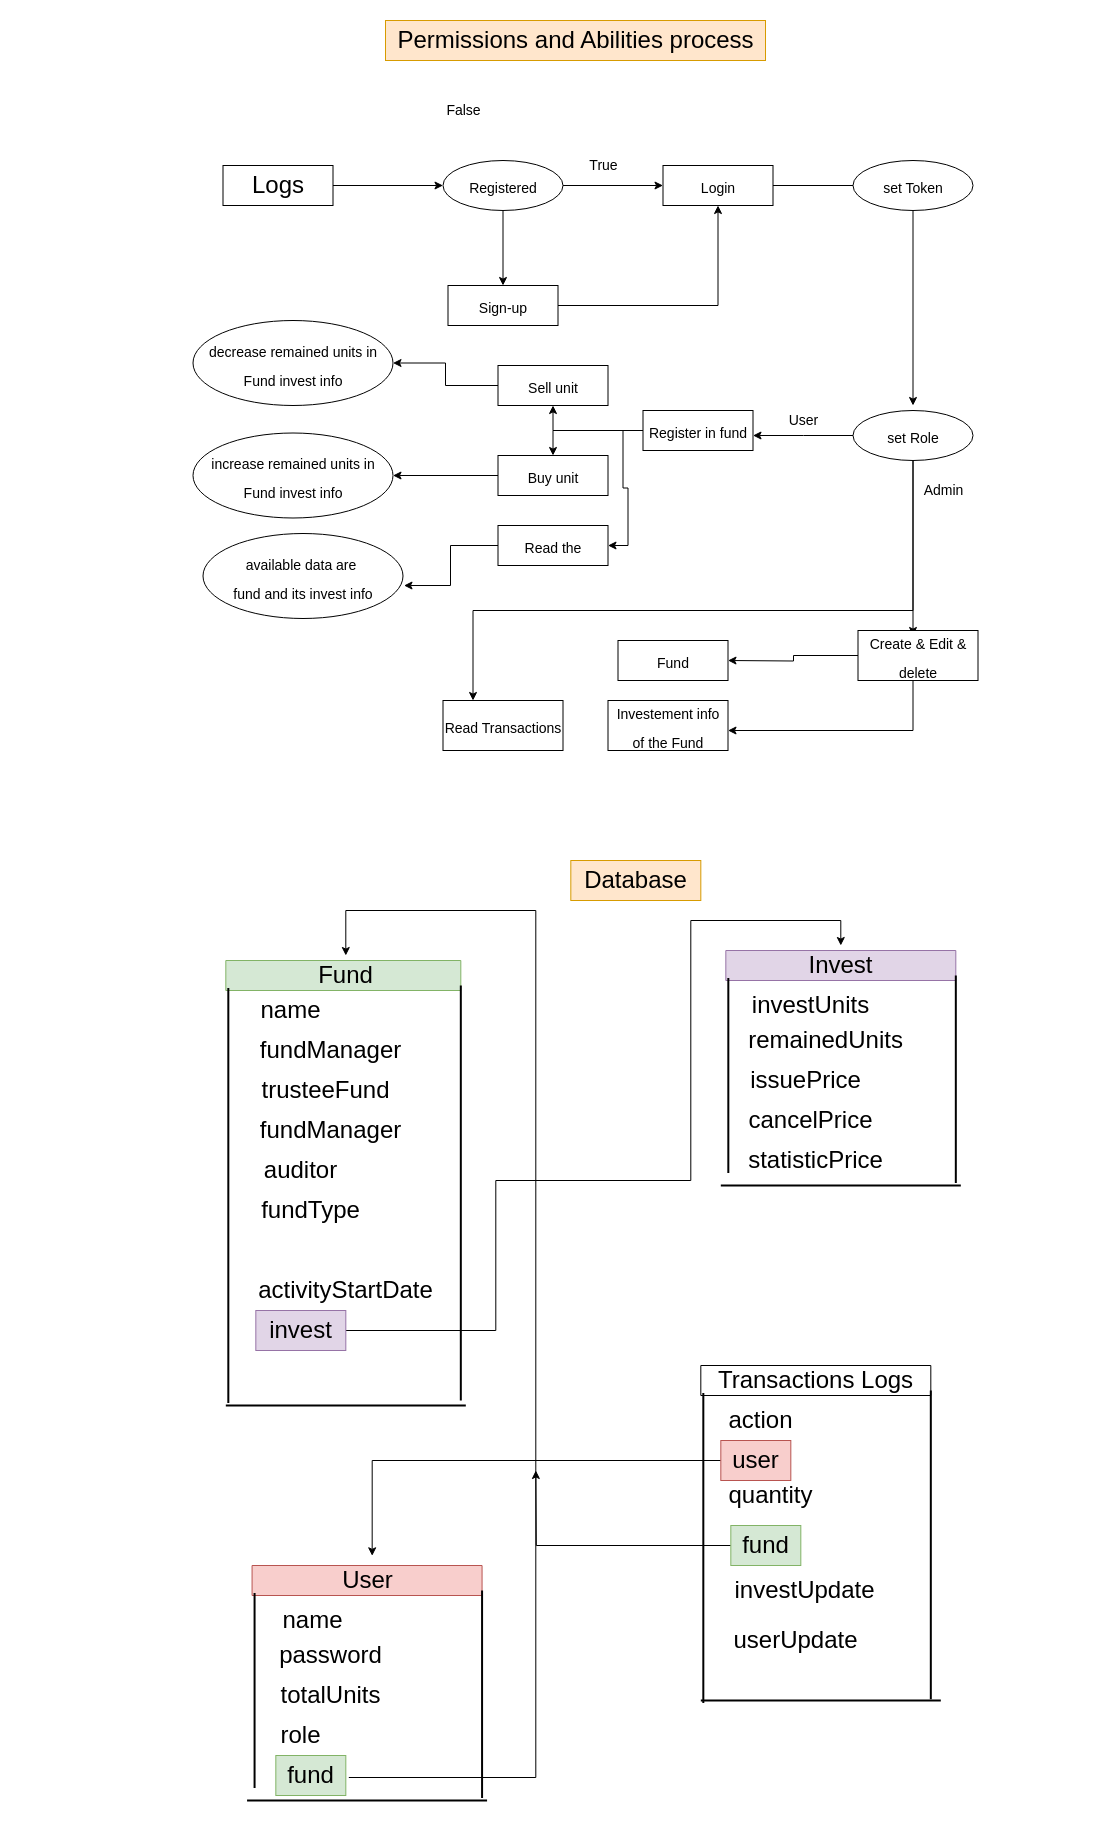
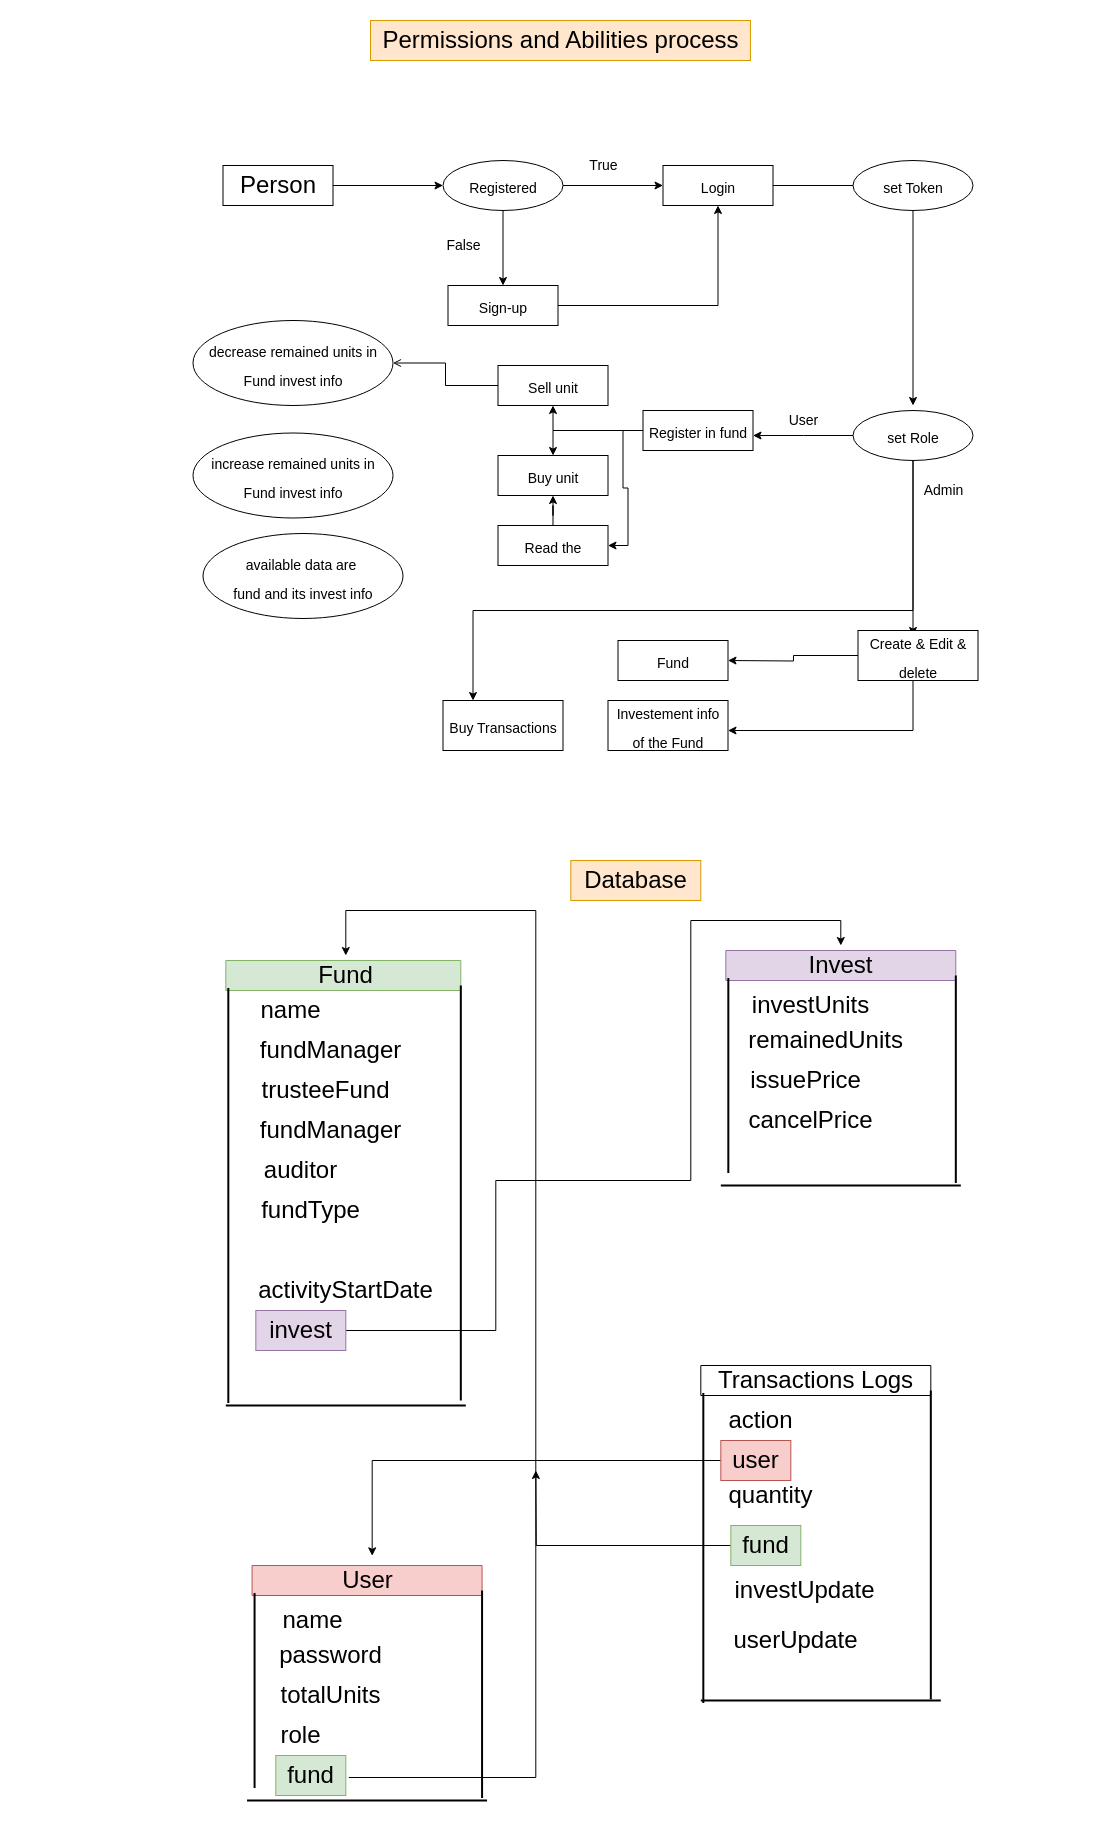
node "Permissions and Abilities process": moved (576, 41) -> (561, 41)
node "False": moved (463, 111) -> (463, 246)
node "Logs": label "Logs" -> "Person"
edge "Sell unit" -> "decrease remained units in Fund invest info": arrowhead classic -> open
edge "Buy unit" -> "increase remained units in Fund invest info": removed
edge "Read the" -> "available data are fund and its invest info": now "Read the" -> "Buy unit"
node "Read Transactions": label "Read Transactions" -> "Buy Transactions"
node "statisticPrice": removed
